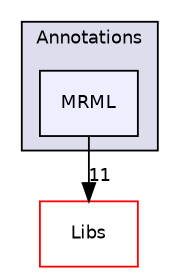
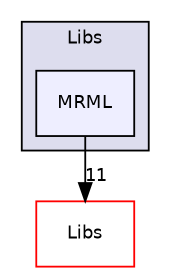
cluster "Annotations": label "Annotations" -> "Libs"
